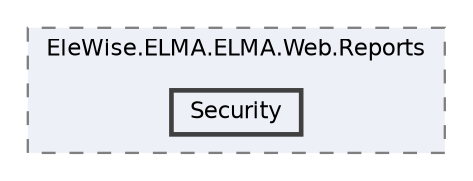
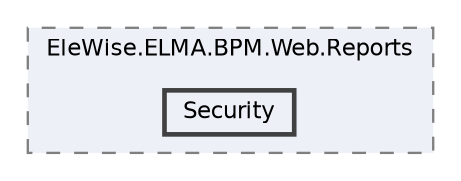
cluster "EleWise.ELMA.ELMA.Web.Reports": label "EleWise.ELMA.ELMA.Web.Reports" -> "EleWise.ELMA.BPM.Web.Reports"
